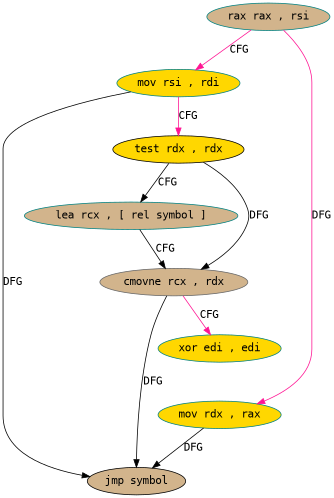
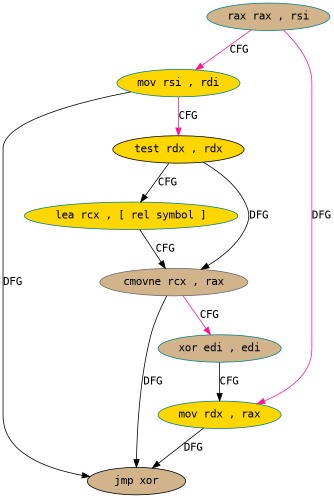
node "lea rcx , [ rel symbol ]": fillcolor tan -> gold
node "cmovne rcx , rdx": label "cmovne rcx , rdx" -> "cmovne rcx , rax"
node "xor edi , edi": fillcolor gold -> tan
edge "xor edi , edi" -> "mov rdx , rax": added, label "CFG"
node "jmp symbol": label "jmp symbol" -> "jmp xor"
